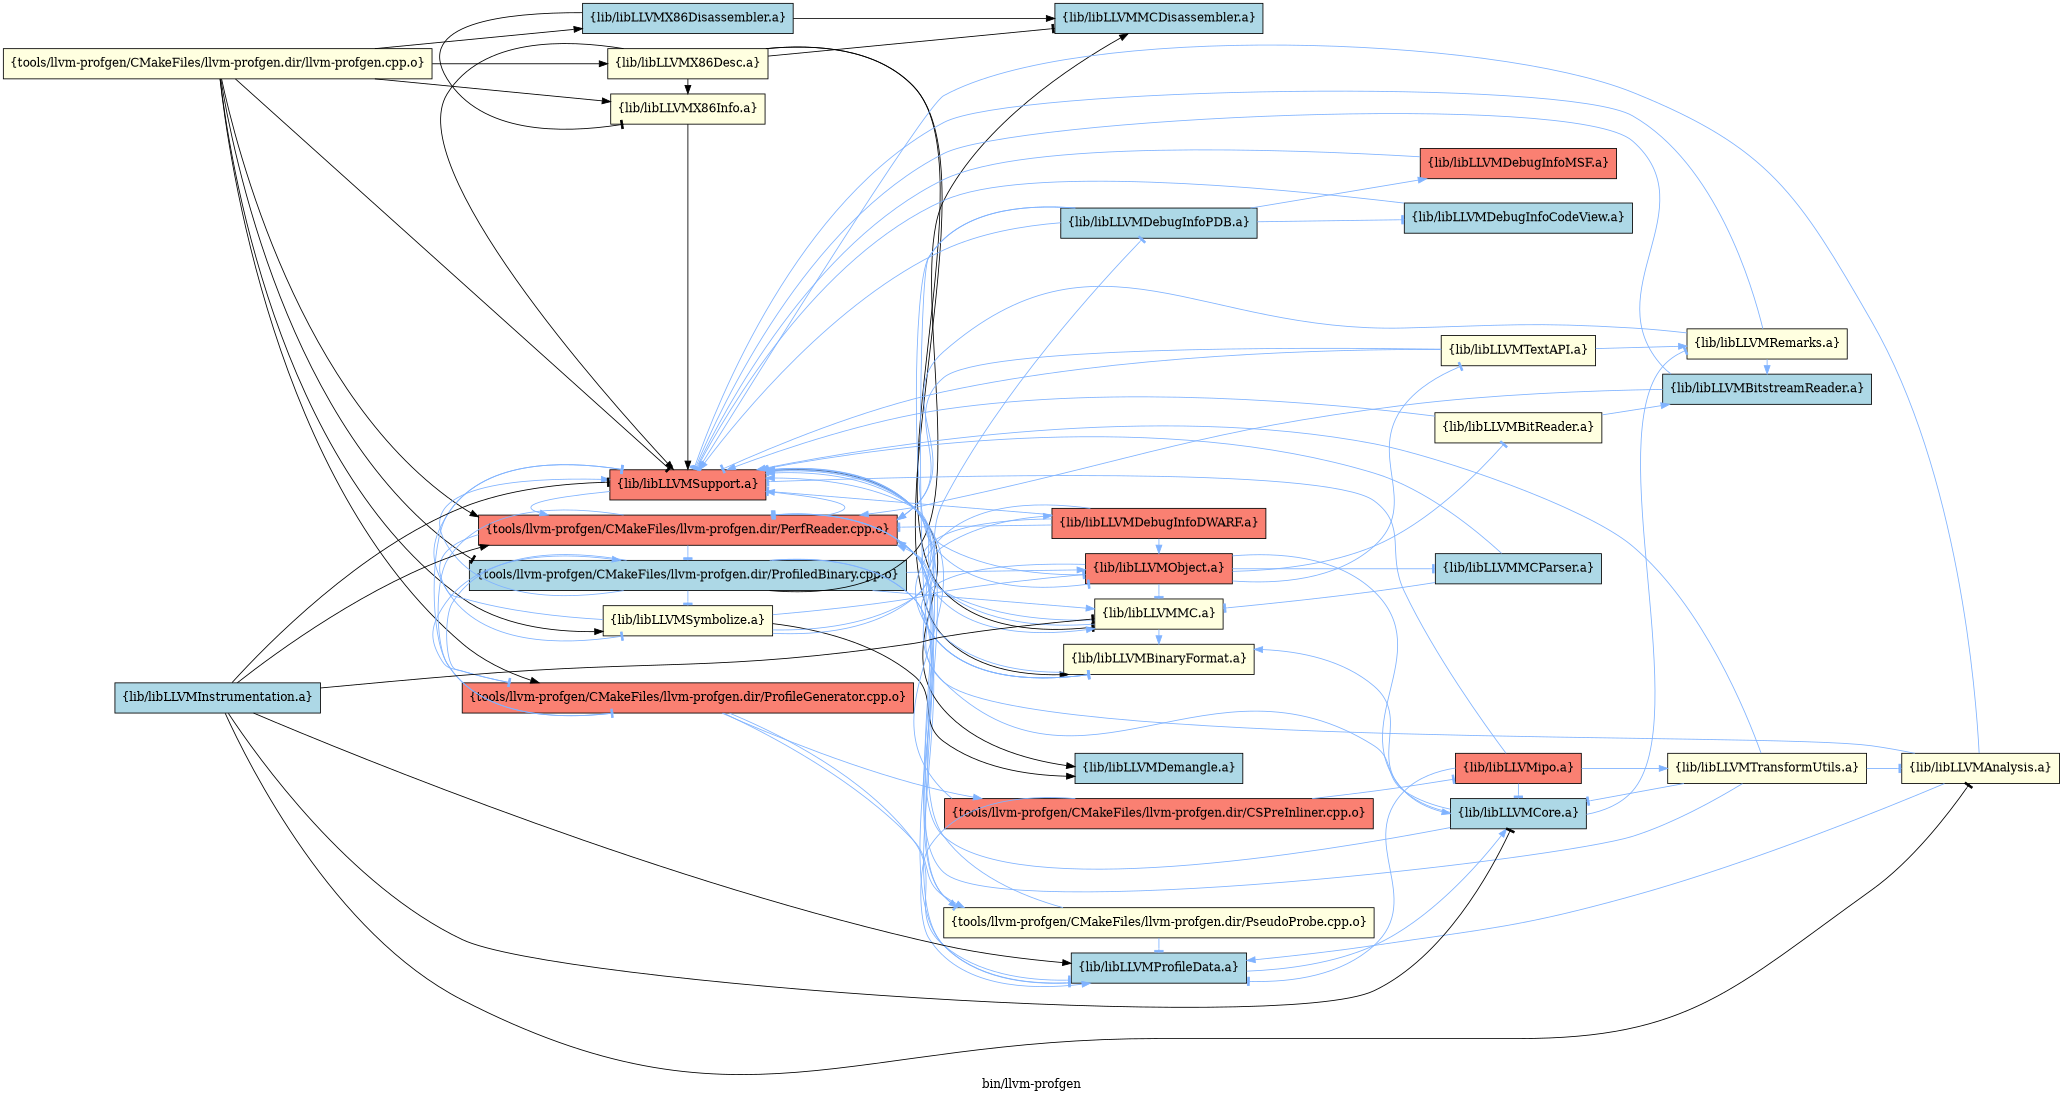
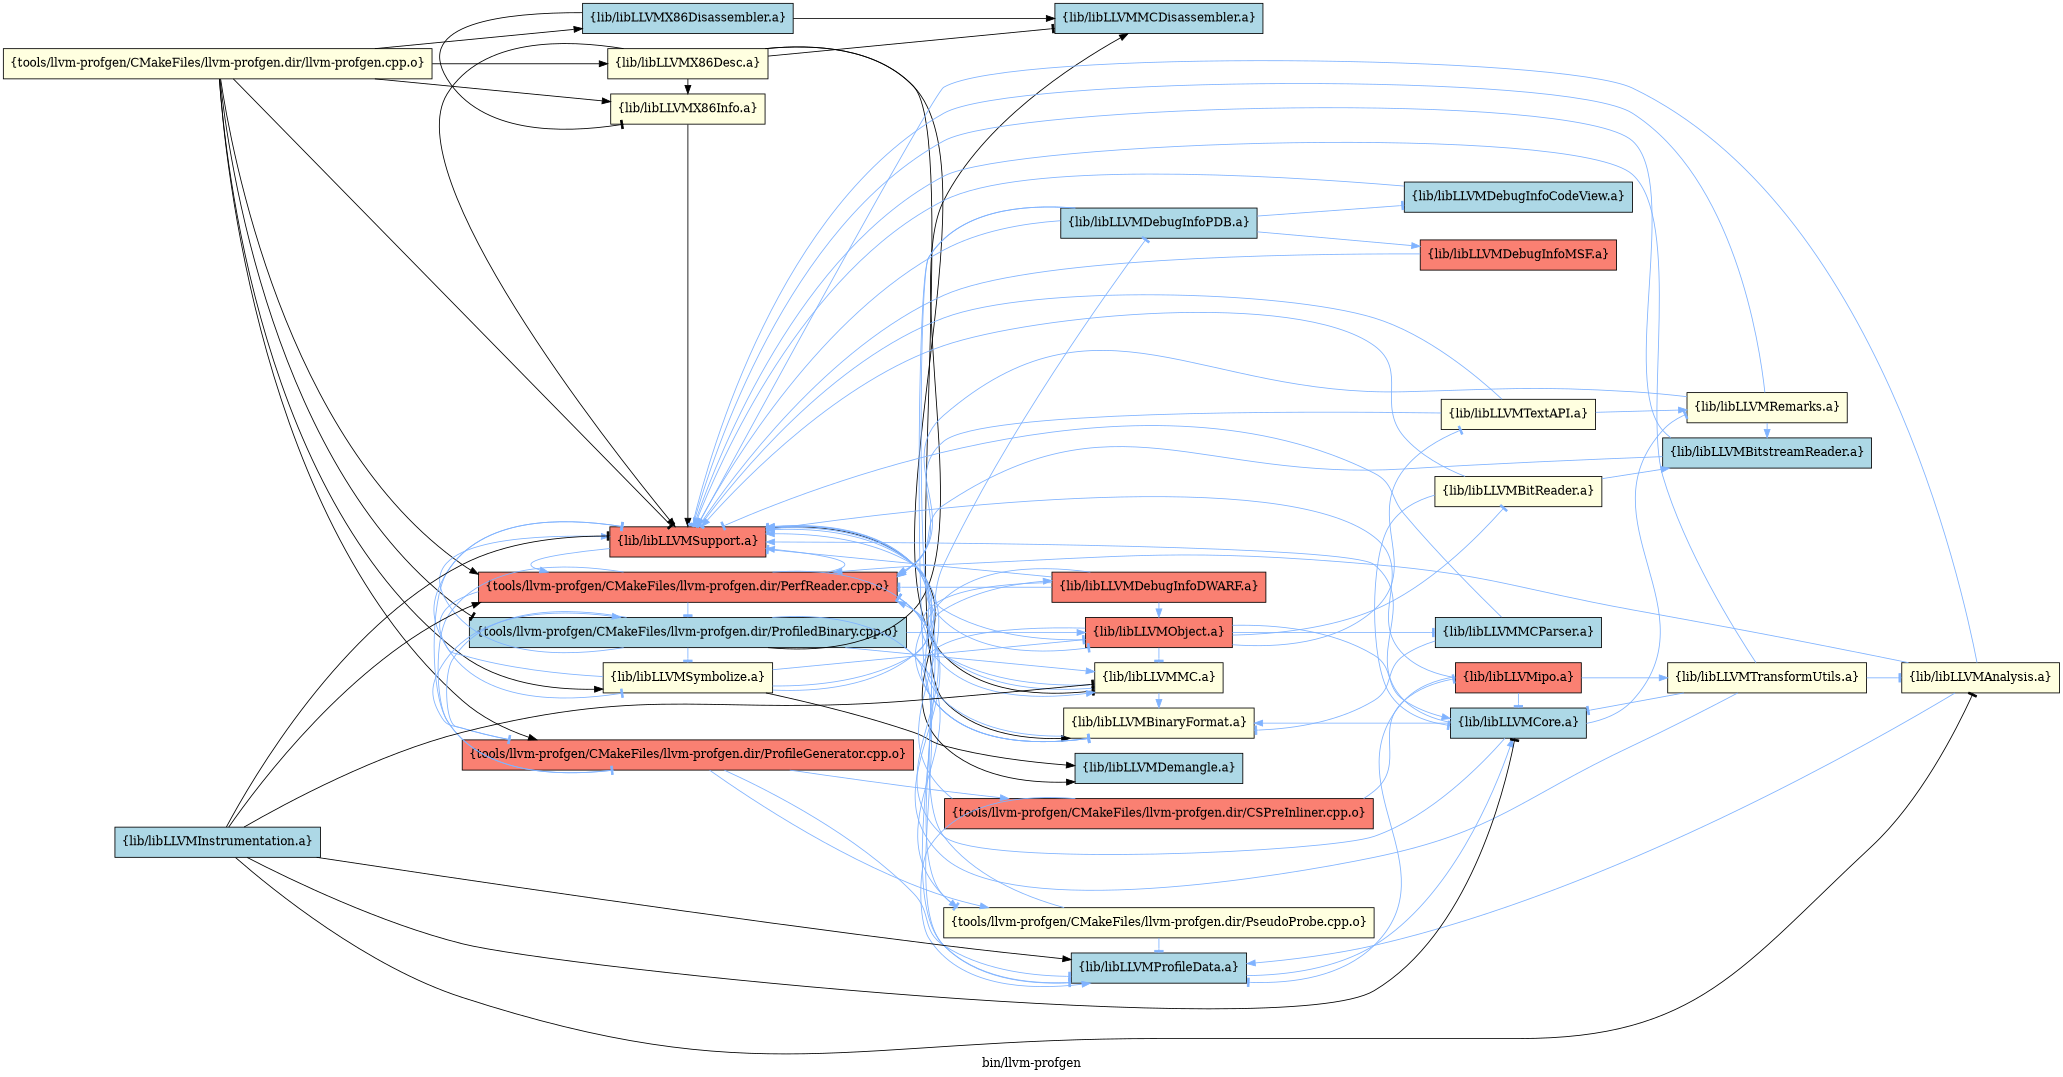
edge "{lib/libLLVMMCParser.a}" -> "{lib/libLLVMSupport.a}": arrowhead normal -> tee
edge "{lib/libLLVMMCParser.a}" -> "{lib/libLLVMMC.a}": now "{lib/libLLVMMCParser.a}" -> "{lib/libLLVMBinaryFormat.a}"
edge "{lib/libLLVMBitReader.a}" -> "{lib/libLLVMCore.a}": added
